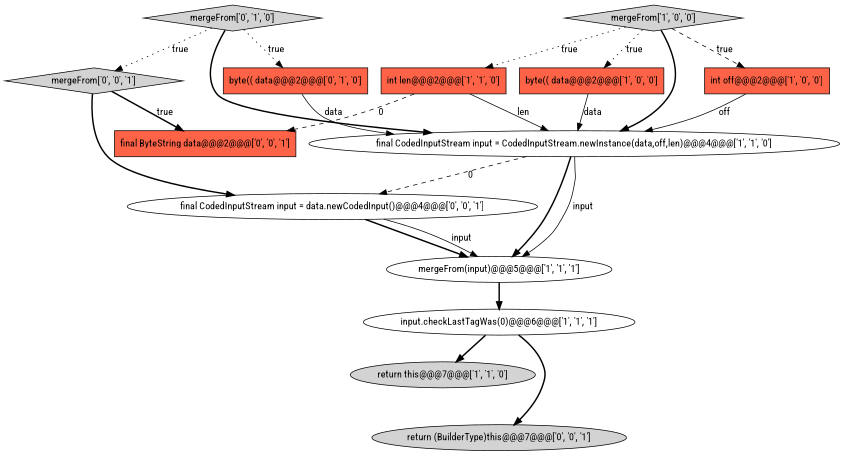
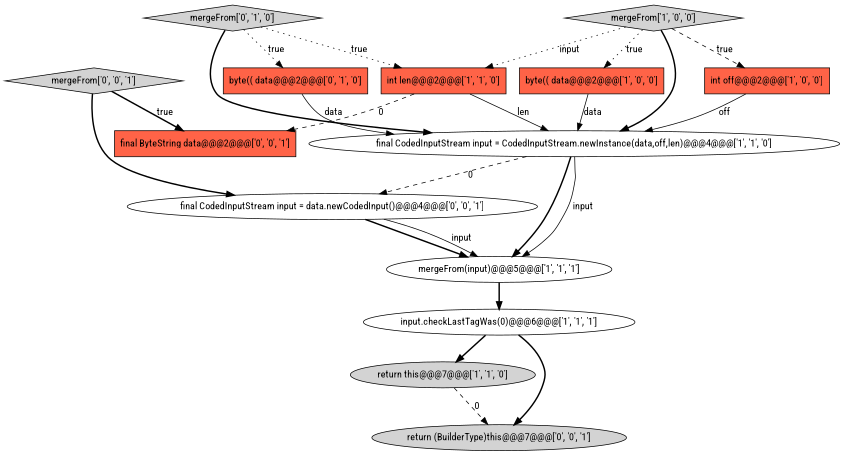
edge "mergeFrom['0', '1', '0']" -> "mergeFrom['0', '0', '1']": now "mergeFrom['0', '1', '0']" -> "int len@@@2@@@['1', '1', '0']"
edge "mergeFrom['1', '0', '0']" -> "int len@@@2@@@['1', '1', '0']": label "true" -> "input"
edge "return this@@@7@@@['1', '1', '0']" -> "return (BuilderType)this@@@7@@@['0', '0', '1']": added, label "0"
